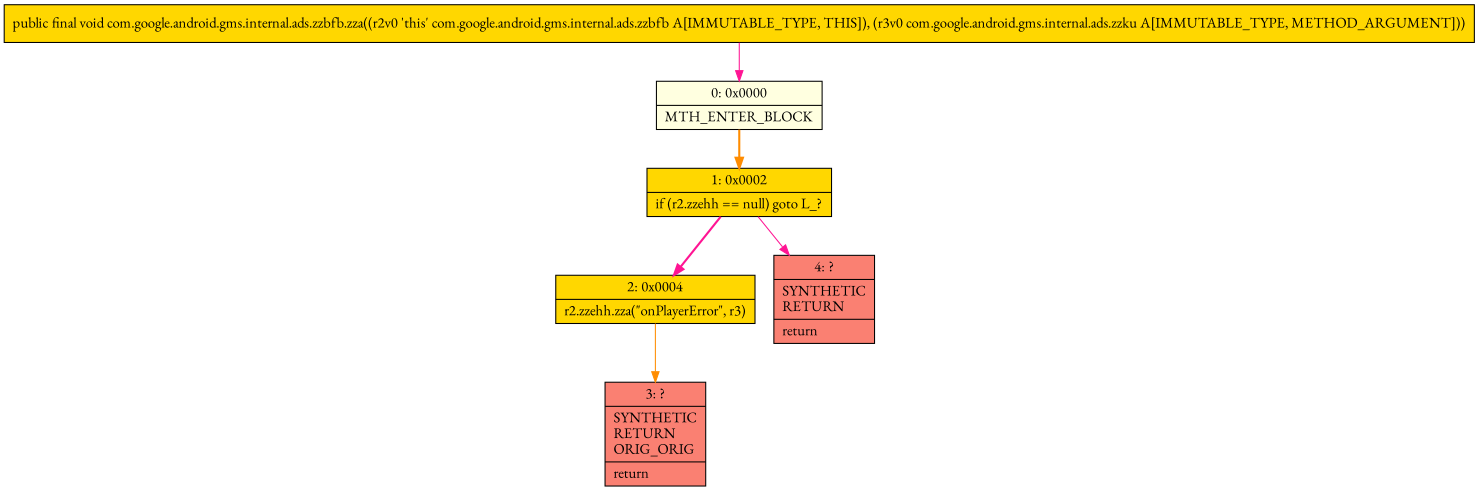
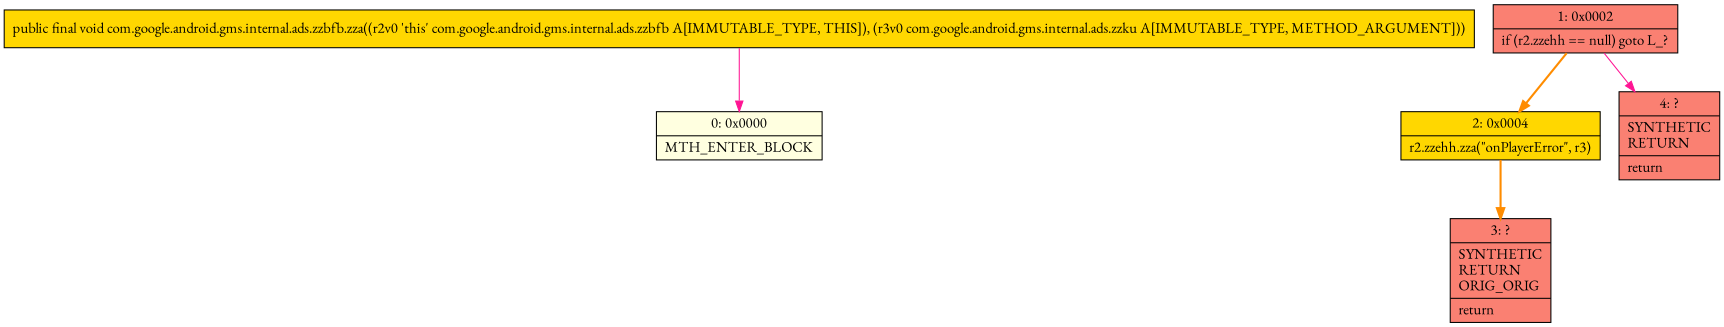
edge "0: 0x0000" -> "1: 0x0002": removed
node "1: 0x0002": fillcolor gold -> salmon
edge "1: 0x0002" -> "2: 0x0004": color deeppink -> darkorange
edge "2: 0x0004" -> "3: ?": style solid -> bold
